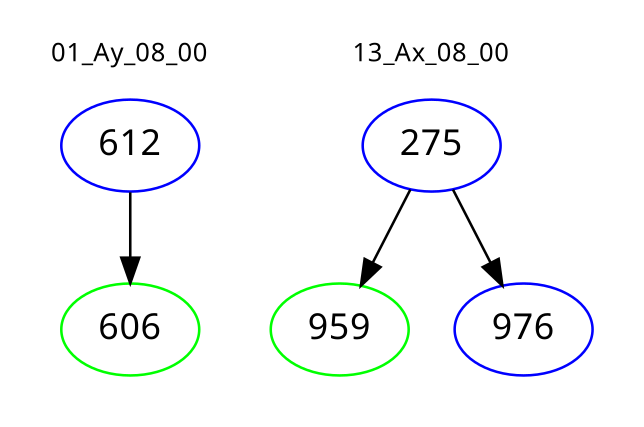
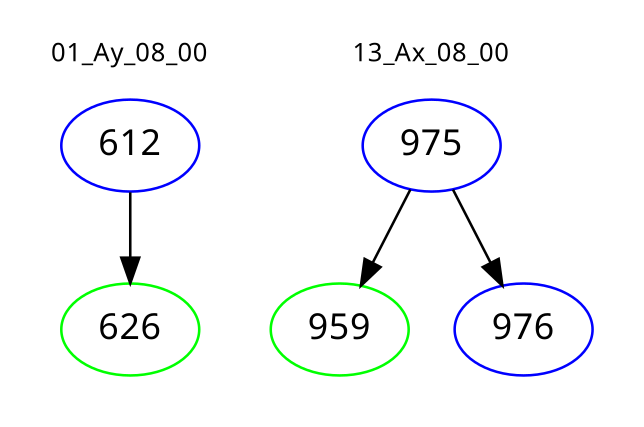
node "275": label "275" -> "975"
node "606": label "606" -> "626"
